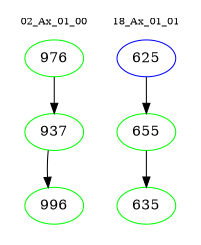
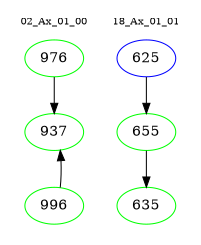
edge "937" -> "996": reversed
